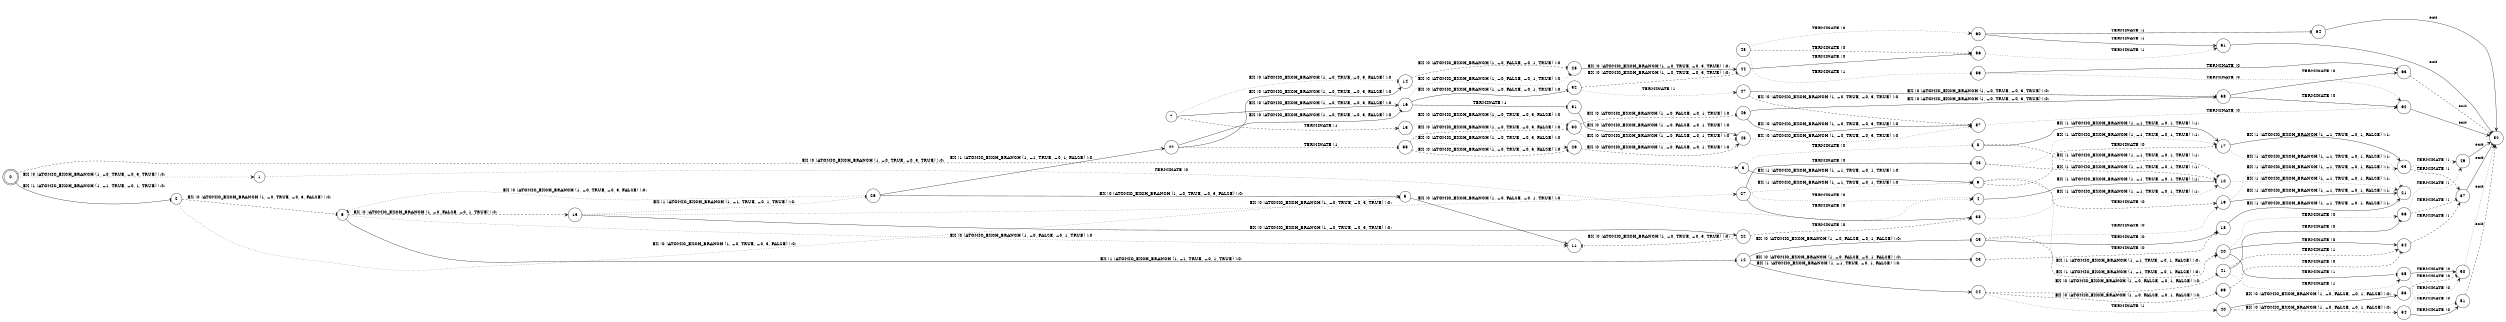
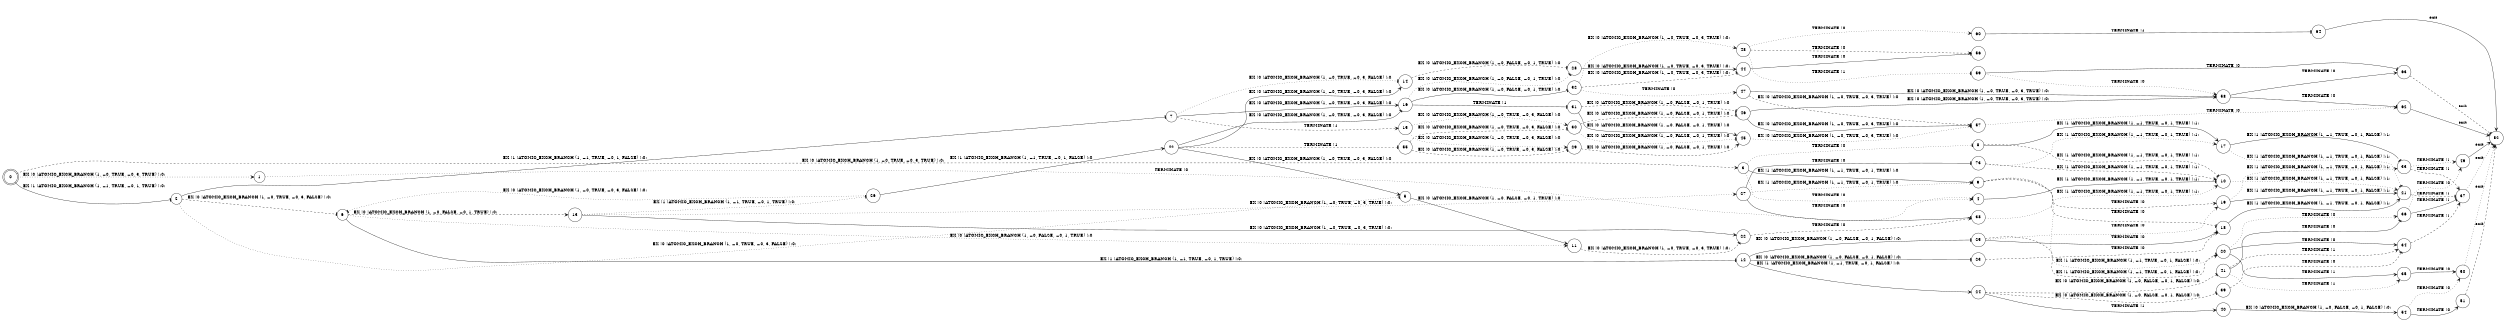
edge "32" -> "48": added, label "EX !0 !ATOMIC_EXCH_BRANCH (1, +0, TRUE, +0, 3, TRUE) !:0:"
node "61": removed
edge "59" -> "62": now "59" -> "58"
edge "32" -> "47": label "TERMINATE !1" -> "TERMINATE !0"
edge "31" -> "46": added, label "EX !0 !ATOMIC_EXCH_BRANCH (1, +0, FALSE, +0, 1, TRUE) !:0:"
edge "15" -> "30": arrowhead tee -> vee
edge "17" -> "33": arrowhead vee -> tee
edge "9" -> "17": now "9" -> "18"
edge "2" -> "7": added, label "EX !1 !ATOMIC_EXCH_BRANCH (1, +1, TRUE, +0, 1, FALSE) !:0:"
node "43": label "43" -> "73"
edge "37" -> "52": style solid -> dotted
edge "36" -> "49": label "TERMINATE !1" -> "TERMINATE !0"
edge "26" -> "5": now "42" -> "5"
edge "21" -> "37": added, label "TERMINATE !1"
edge "36" -> "37": style dashed -> solid
edge "22" -> "11": reversed
edge "20" -> "35": arrowhead tee -> vee
node "53": removed
edge "35" -> "51": removed, label "TERMINATE !0"
edge "24" -> "40": style dotted -> solid
edge "40" -> "54": style dashed -> solid
